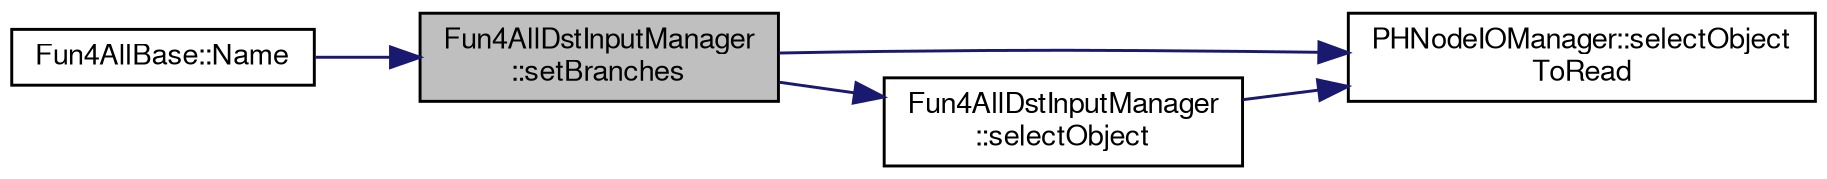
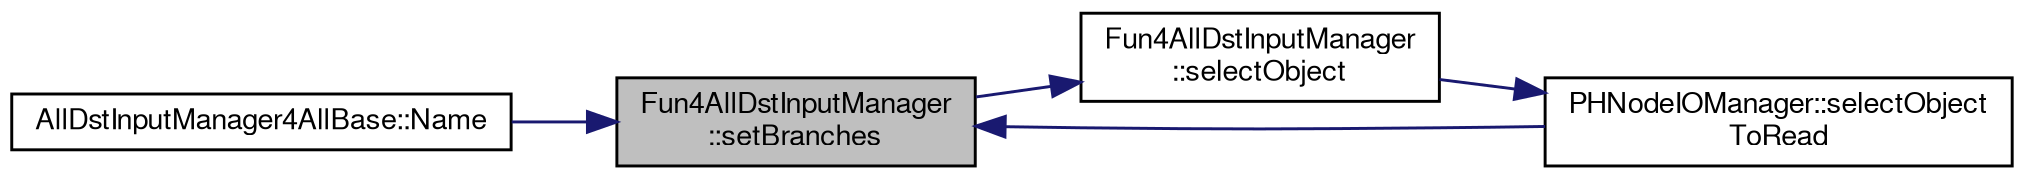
edge "Fun4AllDstInputManager ::setBranches" -> "PHNodeIOManager::selectObject ToRead": reversed
node "Fun4AllBase::Name": label "Fun4AllBase::Name" -> "AllDstInputManager4AllBase::Name"
